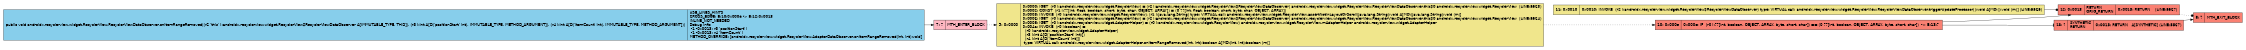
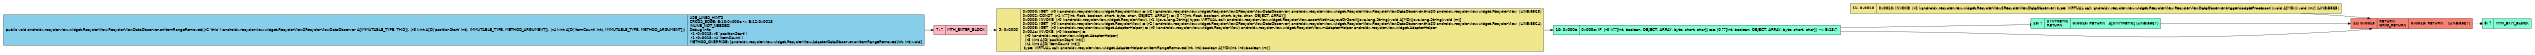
edge "11: 0x0010" -> "12: 0x0013": arrowhead dot -> normal
node "8: ?": fillcolor salmon -> aquamarine
edge "13: ?" -> "8: ?": now "13: ?" -> "12: 0x0013"
edge "9: 0x0000" -> "10: 0x000e": style dotted -> solid
node "10: 0x000e": fillcolor salmon -> aquamarine
node "13: ?": fillcolor salmon -> aquamarine
